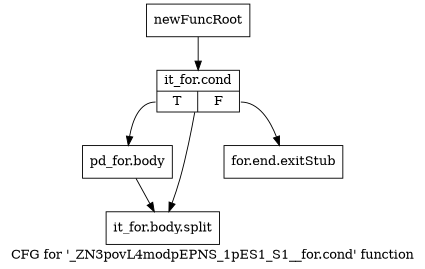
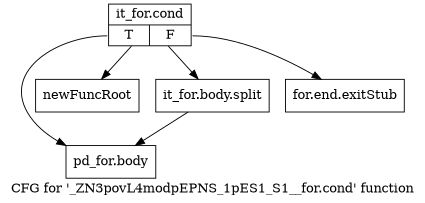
edge "newFuncRoot" -> "it_for.cond": reversed
edge "pd_for.body" -> "it_for.body.split": reversed
